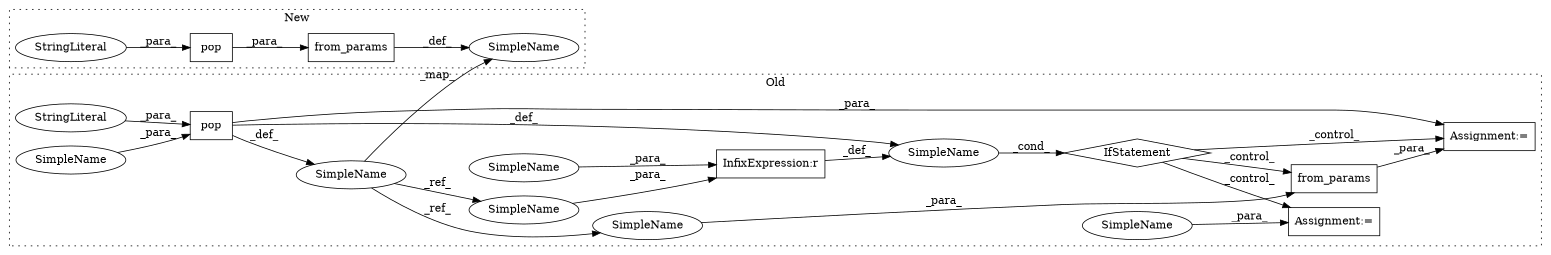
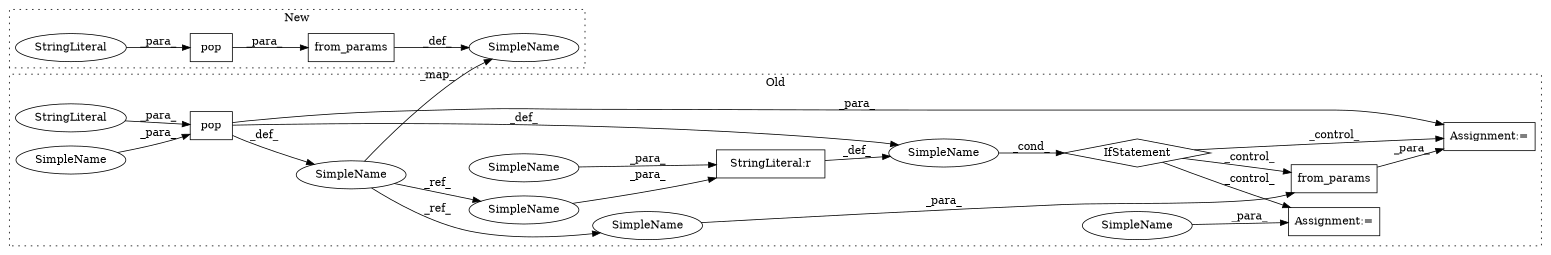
node "InfixExpression:r": label "InfixExpression:r" -> "StringLiteral:r"
